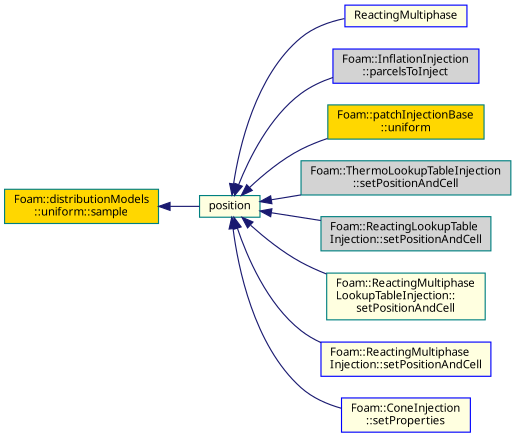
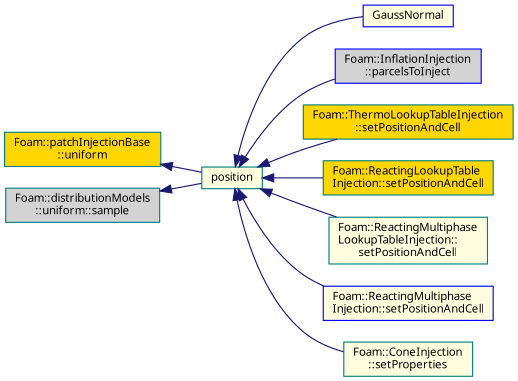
node "ReactingMultiphase": label "ReactingMultiphase" -> "GaussNormal"
edge "Foam::patchInjectionBase ::uniform" -> "position": reversed
node "Foam::ThermoLookupTableInjection ::setPositionAndCell": fillcolor lightgrey -> gold
node "Foam::distributionModels ::uniform::sample": fillcolor gold -> lightgrey
node "Foam::ReactingLookupTable Injection::setPositionAndCell": fillcolor lightgrey -> gold
node "Foam::ConeInjection ::setProperties": color blue -> teal
